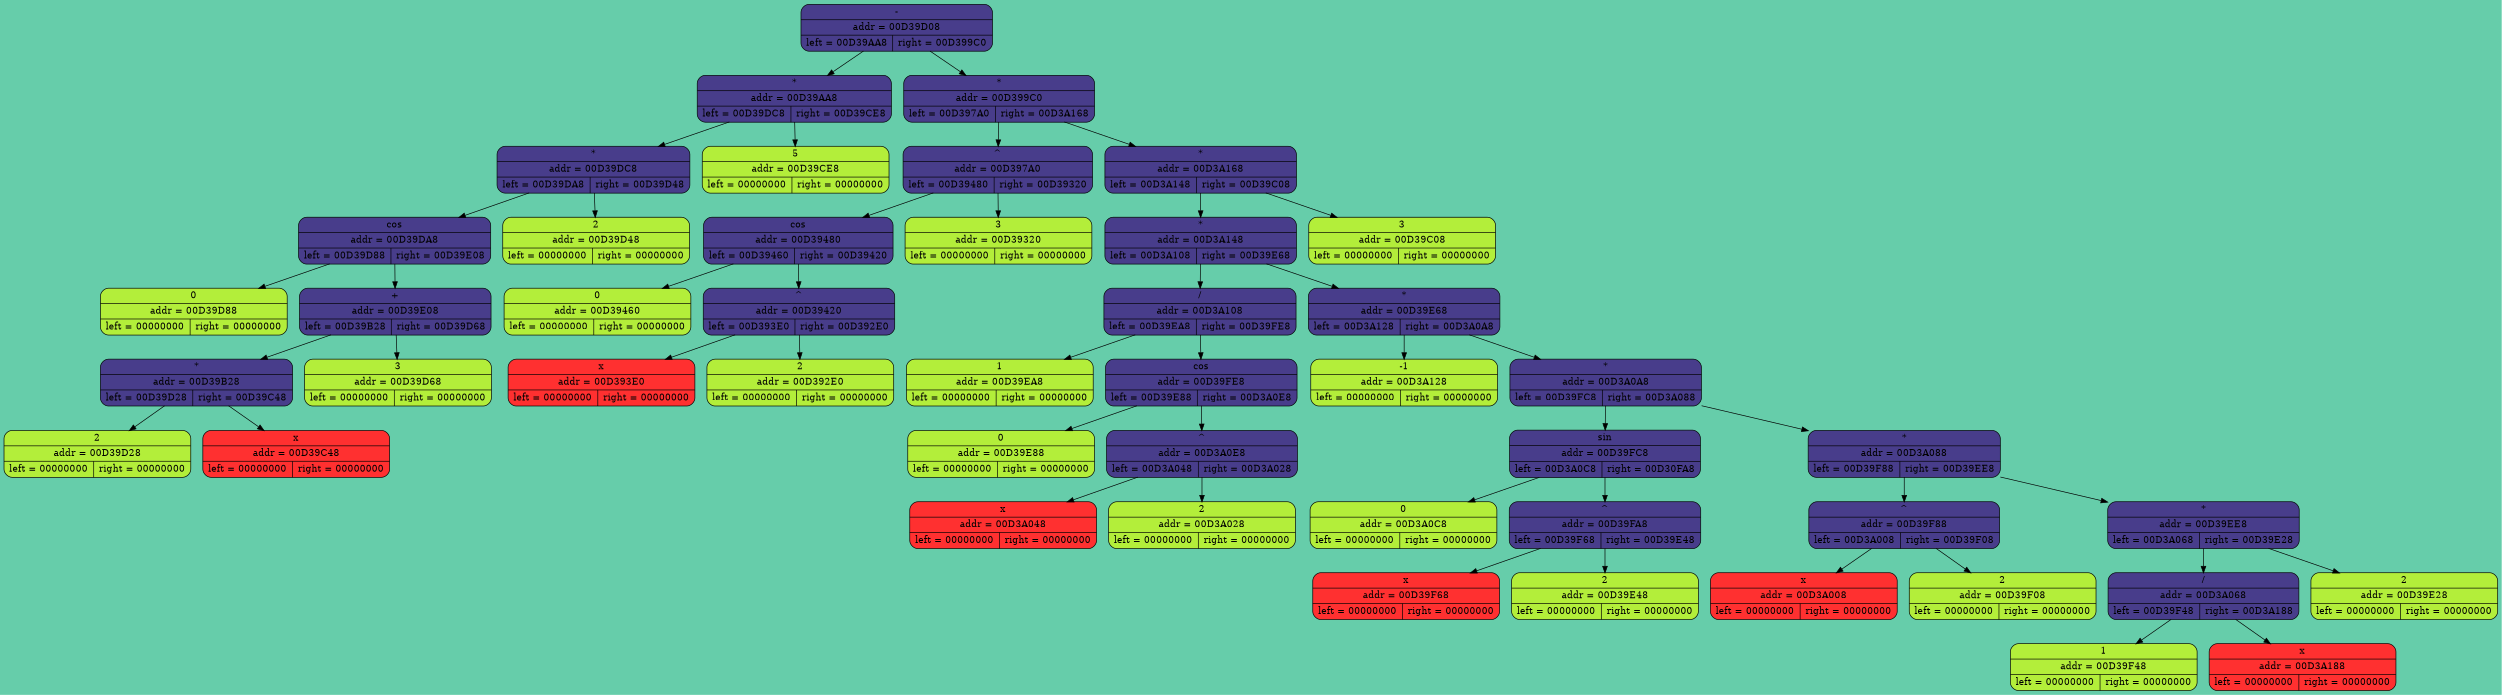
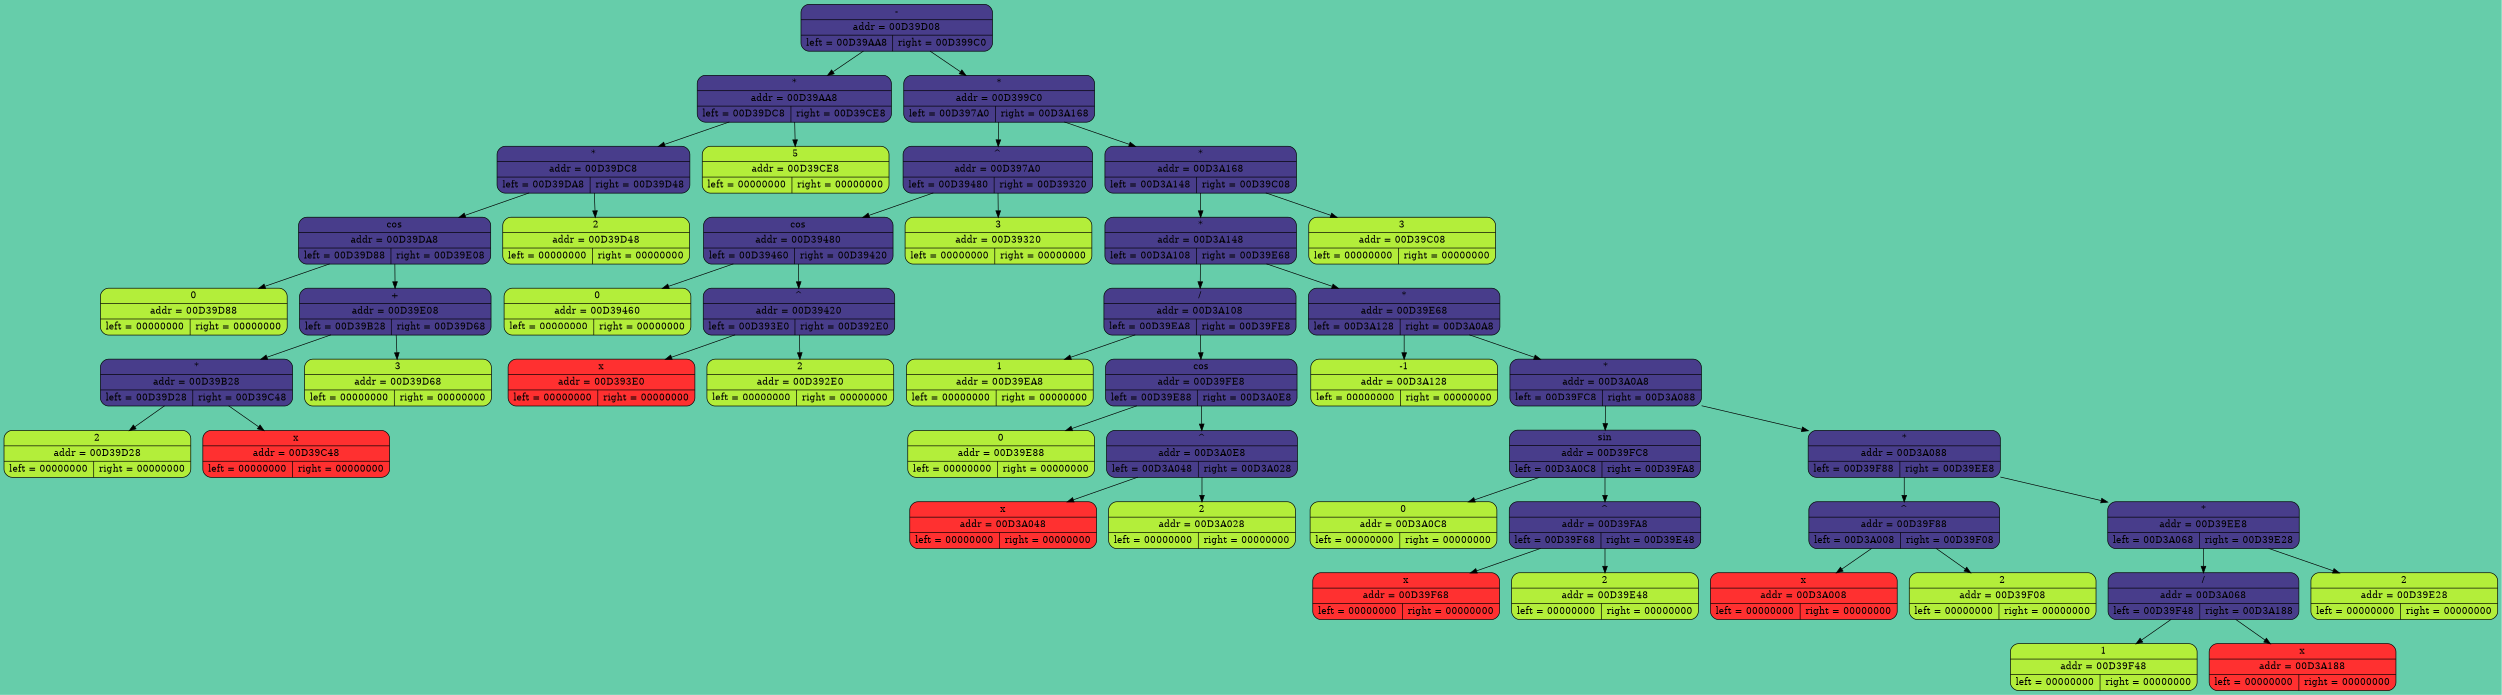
node "sin": text "right = 00D30FA8" -> "right = 00D39FA8"
